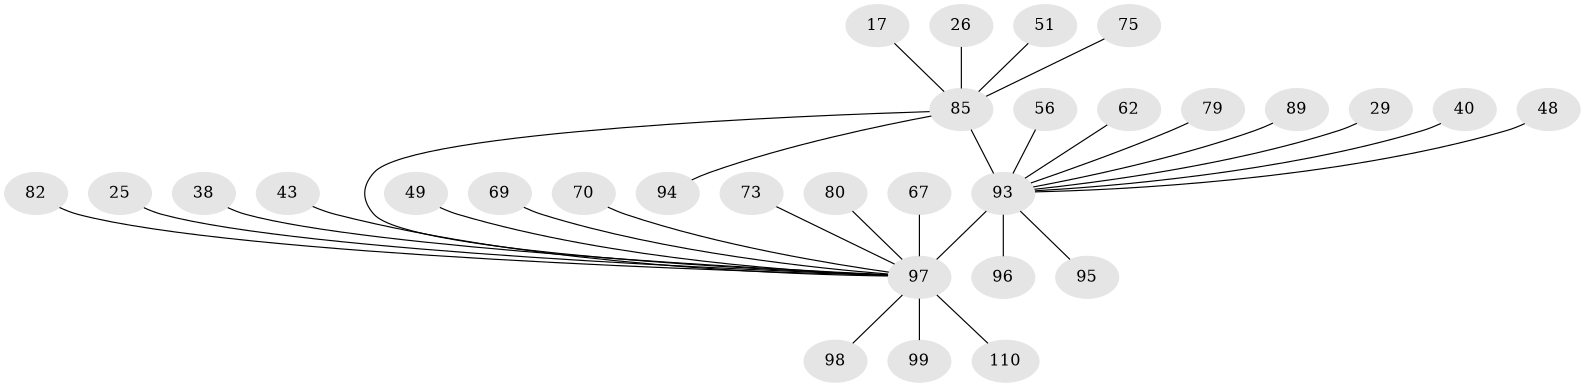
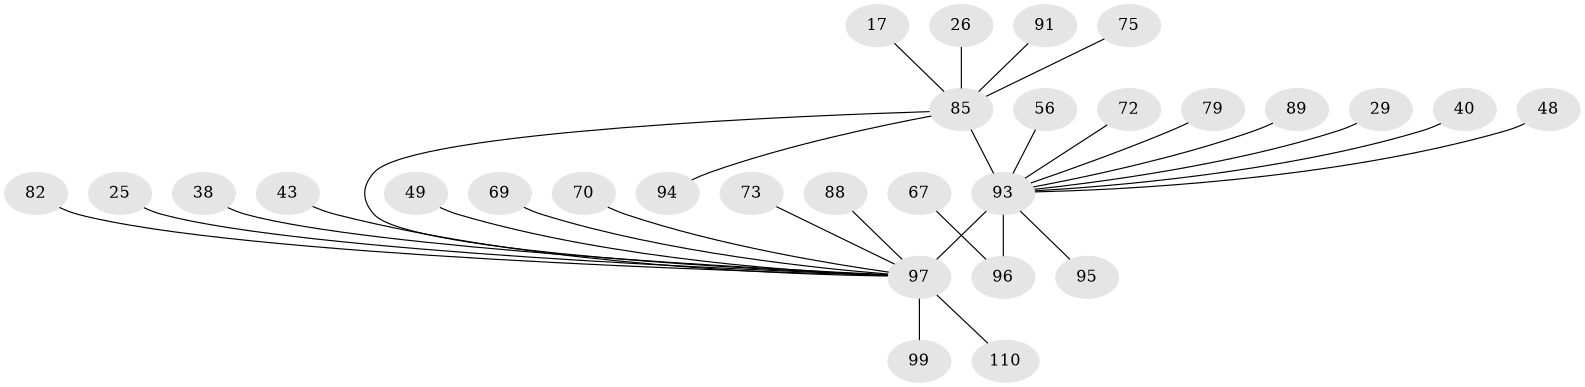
node "51": label "51" -> "91"
node "62": label "62" -> "72"
node "80": label "80" -> "88"
edge "67" -- "97": now "67" -- "96"
node "98": removed
